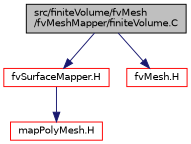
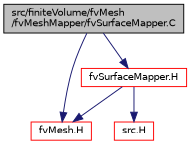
node "src/finiteVolume/fvMesh /fvMeshMapper/finiteVolume.C": label "src/finiteVolume/fvMesh /fvMeshMapper/finiteVolume.C" -> "src/finiteVolume/fvMesh /fvMeshMapper/fvSurfaceMapper.C"
edge "fvSurfaceMapper.H" -> "fvMesh.H": added
node "mapPolyMesh.H": label "mapPolyMesh.H" -> "src.H"
